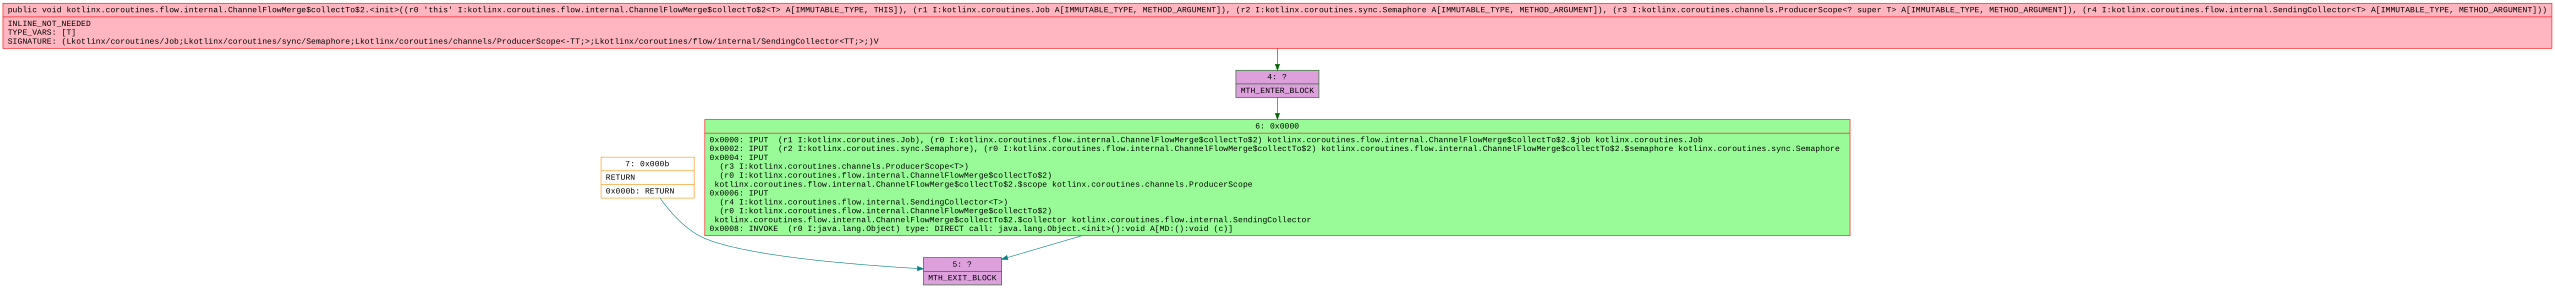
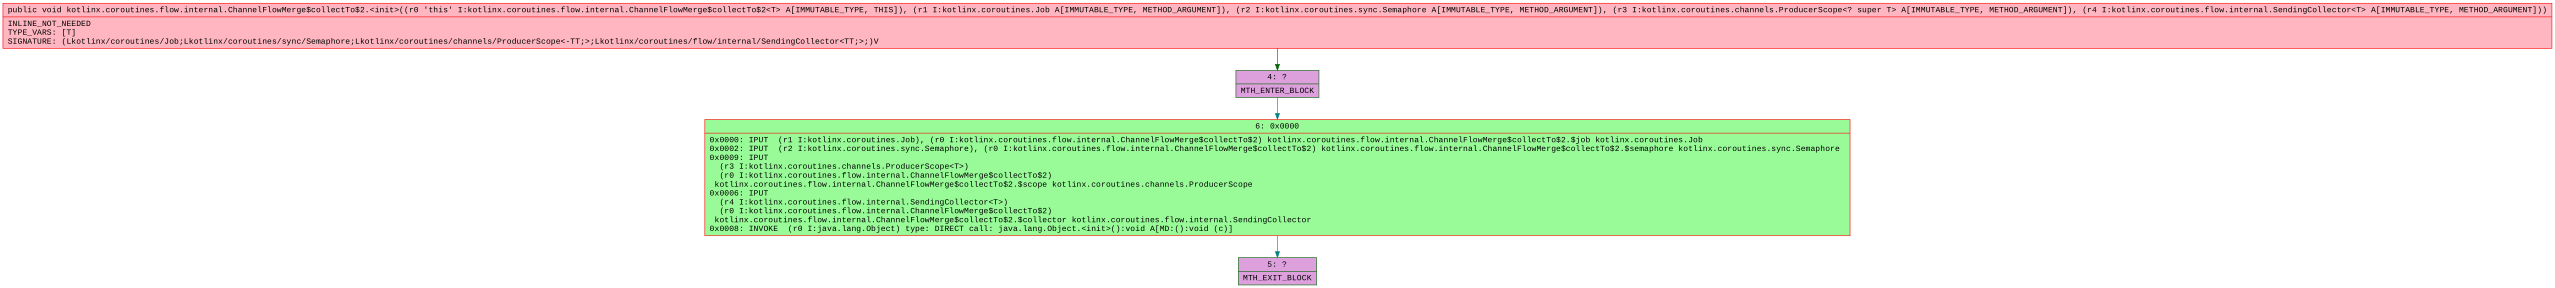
edge "4: ?" -> "6: 0x0000": color darkgreen -> teal
node "6: 0x0000": text "0x0004: IPUT" -> "0x0009: IPUT"
node "7: 0x000b": removed
